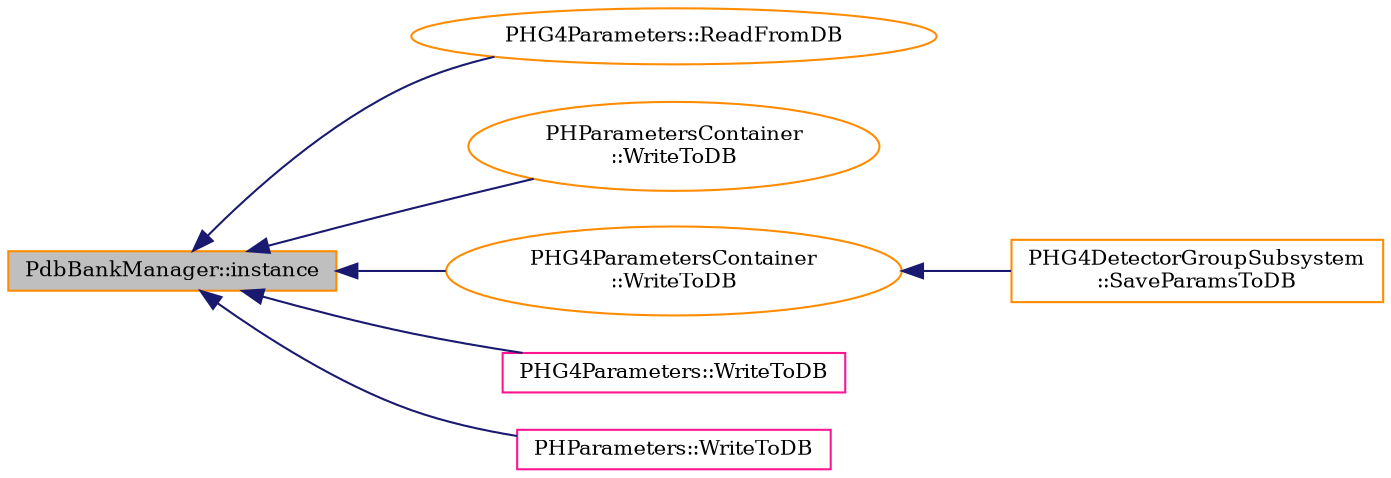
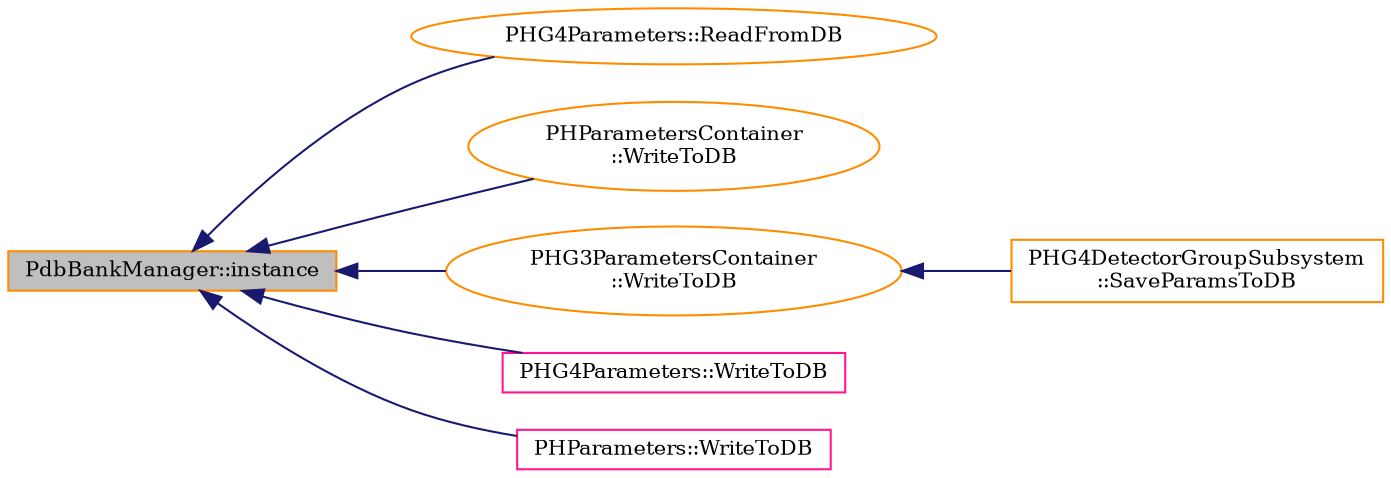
node "PHG4ParametersContainer ::WriteToDB": label "PHG4ParametersContainer ::WriteToDB" -> "PHG3ParametersContainer ::WriteToDB"
